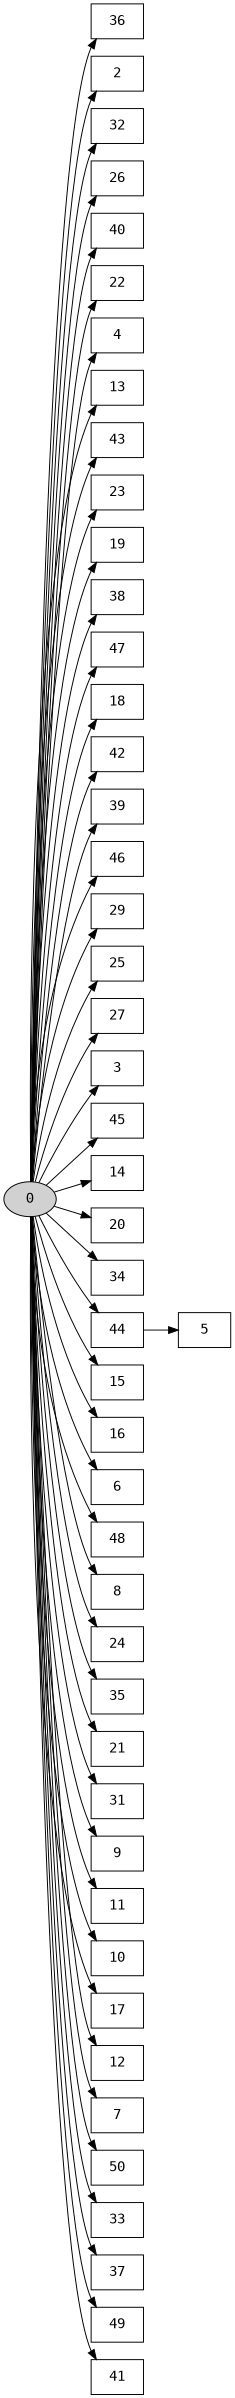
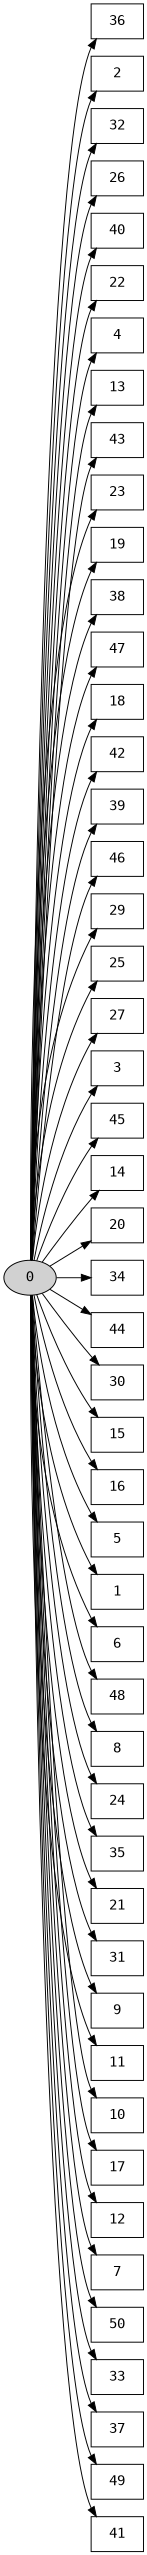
edge "44" -> "5": now "0" -> "5"
node "30": added
node "1": added
